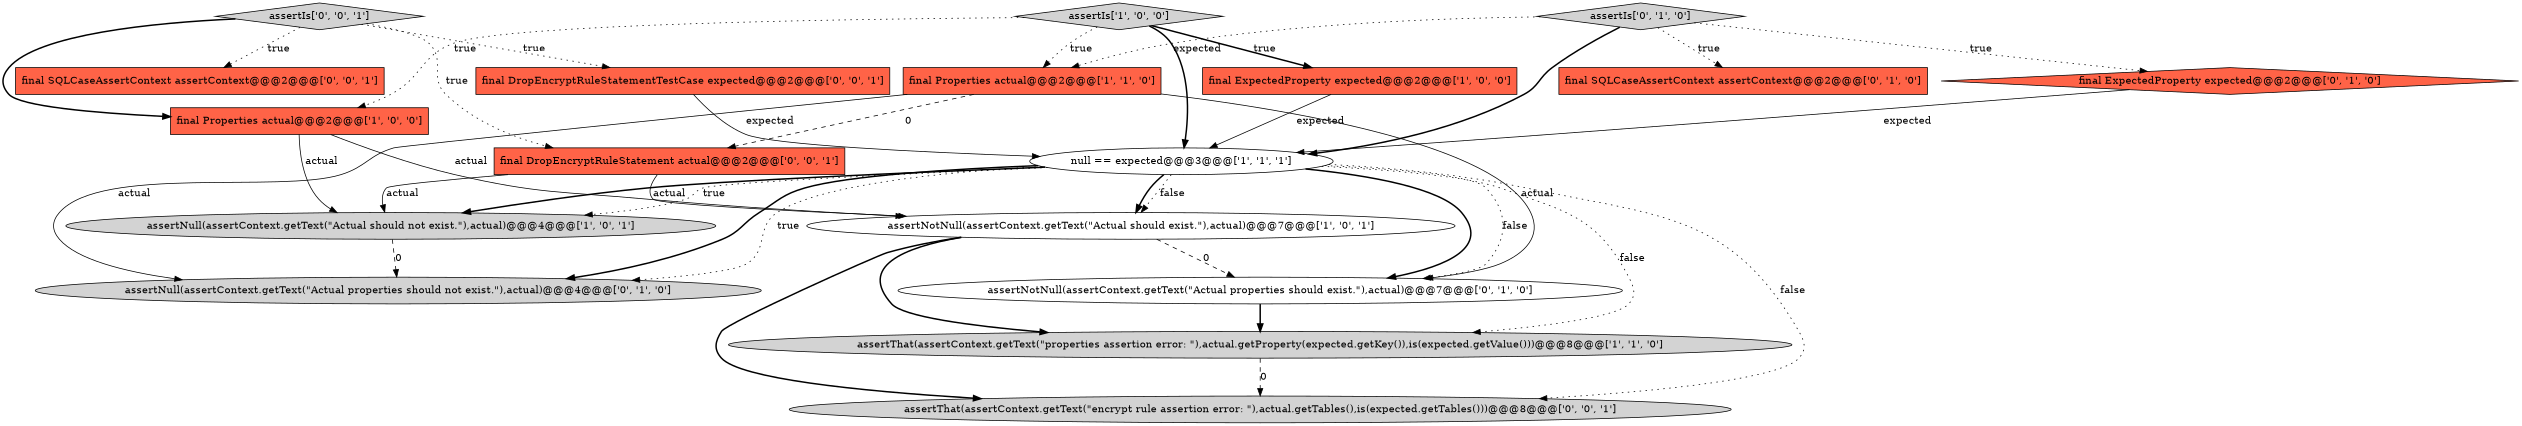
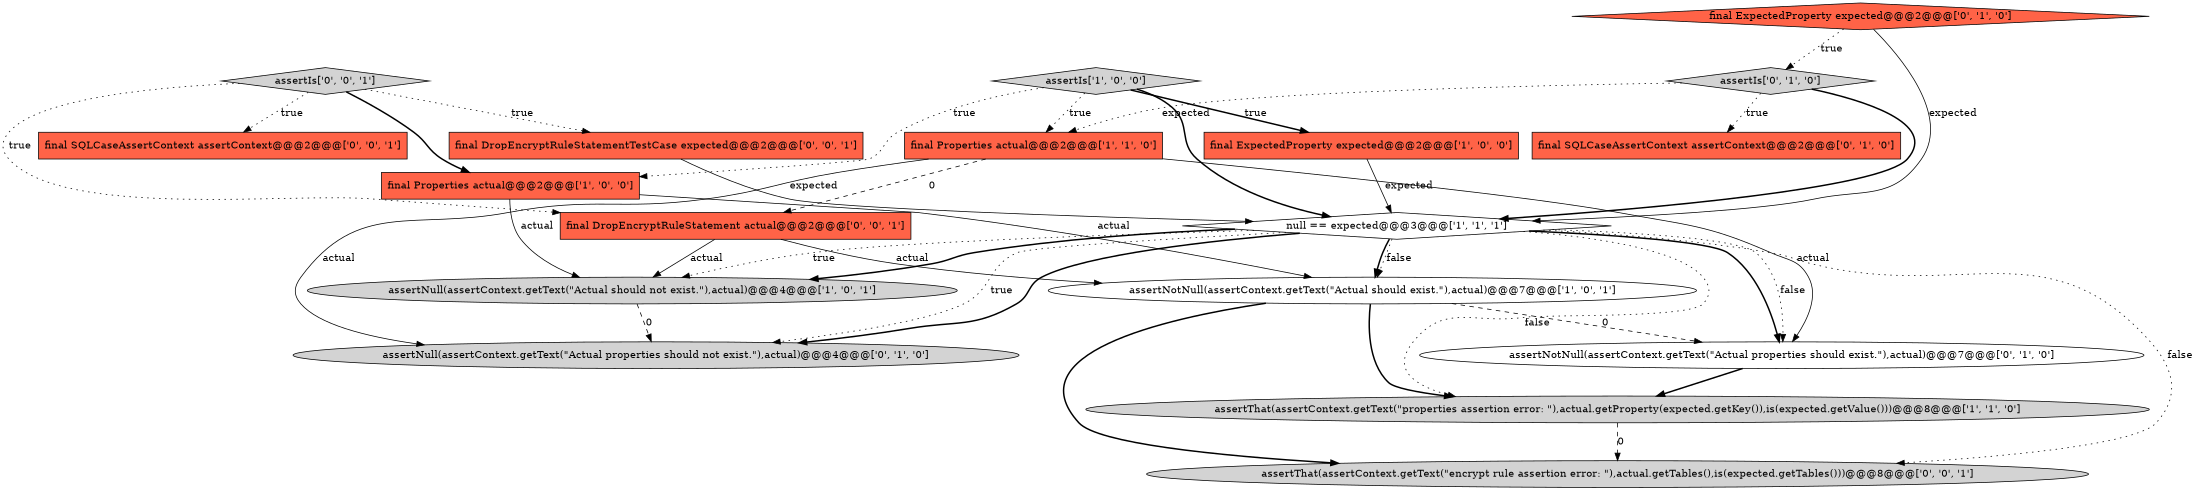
edge "assertIs['0', '1', '0']" -> "final ExpectedProperty expected@@@2@@@['0', '1', '0']": reversed
node "null == expected@@@3@@@['1', '1', '1']": shape ellipse -> diamond
